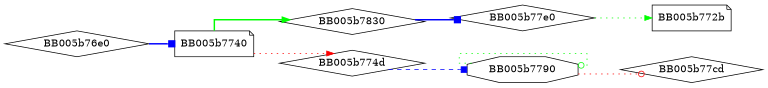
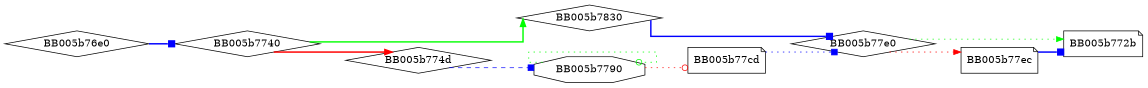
node "BB005b7740": shape note -> diamond
edge "BB005b77cd" -> "BB005b77e0": added
edge "BB005b7740" -> "BB005b774d": style dotted -> bold
node "BB005b77ec": added
node "BB005b77cd": shape diamond -> note
